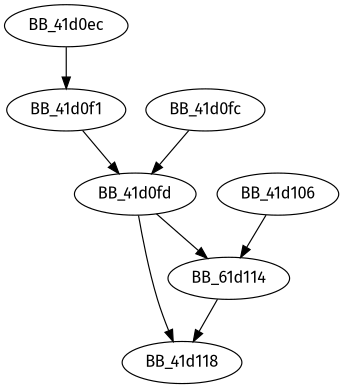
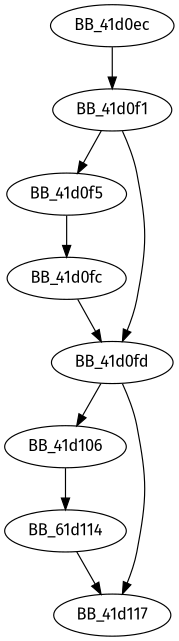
node "BB_41d0f5": added
edge "BB_41d0fd" -> "BB_61d114": now "BB_41d0fd" -> "BB_41d106"
node "BB_41d118": label "BB_41d118" -> "BB_41d117"
